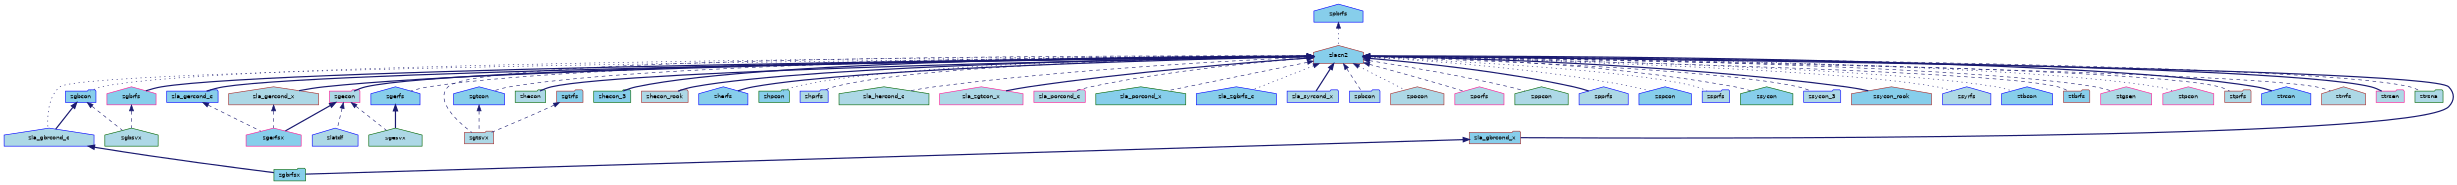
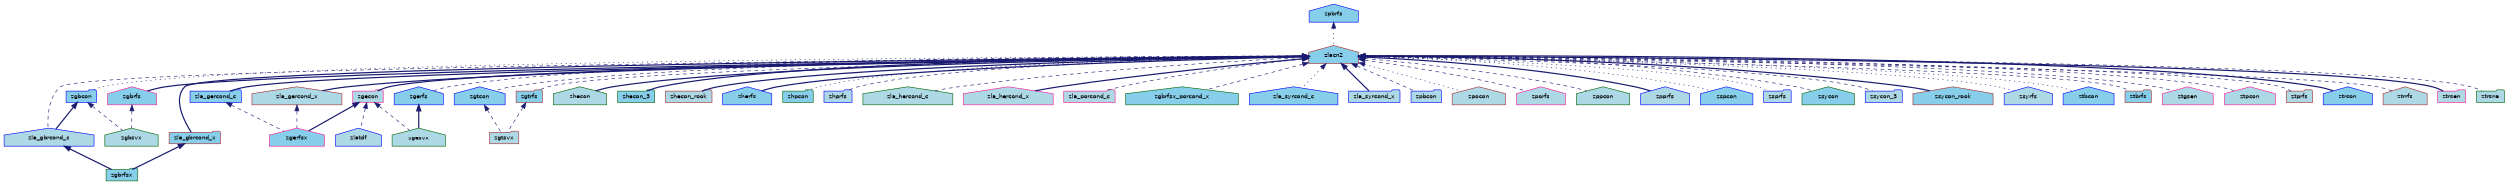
edge "zgtsvx" -> "zlacn2": now "zgtrfs" -> "zlacn2"
edge "ztpcon" -> "zlacn2": style dotted -> dashed
edge "zla_gbrcond_c" -> "zlacn2": style dotted -> dashed
node "zhecon": shape folder -> house
node "zla_zgtcon_x": label "zla_zgtcon_x" -> "zla_hercond_x"
node "zla_porcond_x": label "zla_porcond_x" -> "zgbrfsx_porcond_x"
node "zla_zgbrfs_c": label "zla_zgbrfs_c" -> "zla_syrcond_c"
